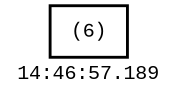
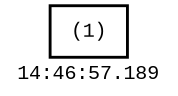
node "(6)": label "(6)" -> "(1)"
